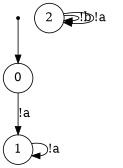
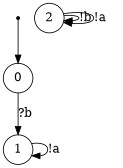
edge "0" -> "1": label "!a" -> "?b"
